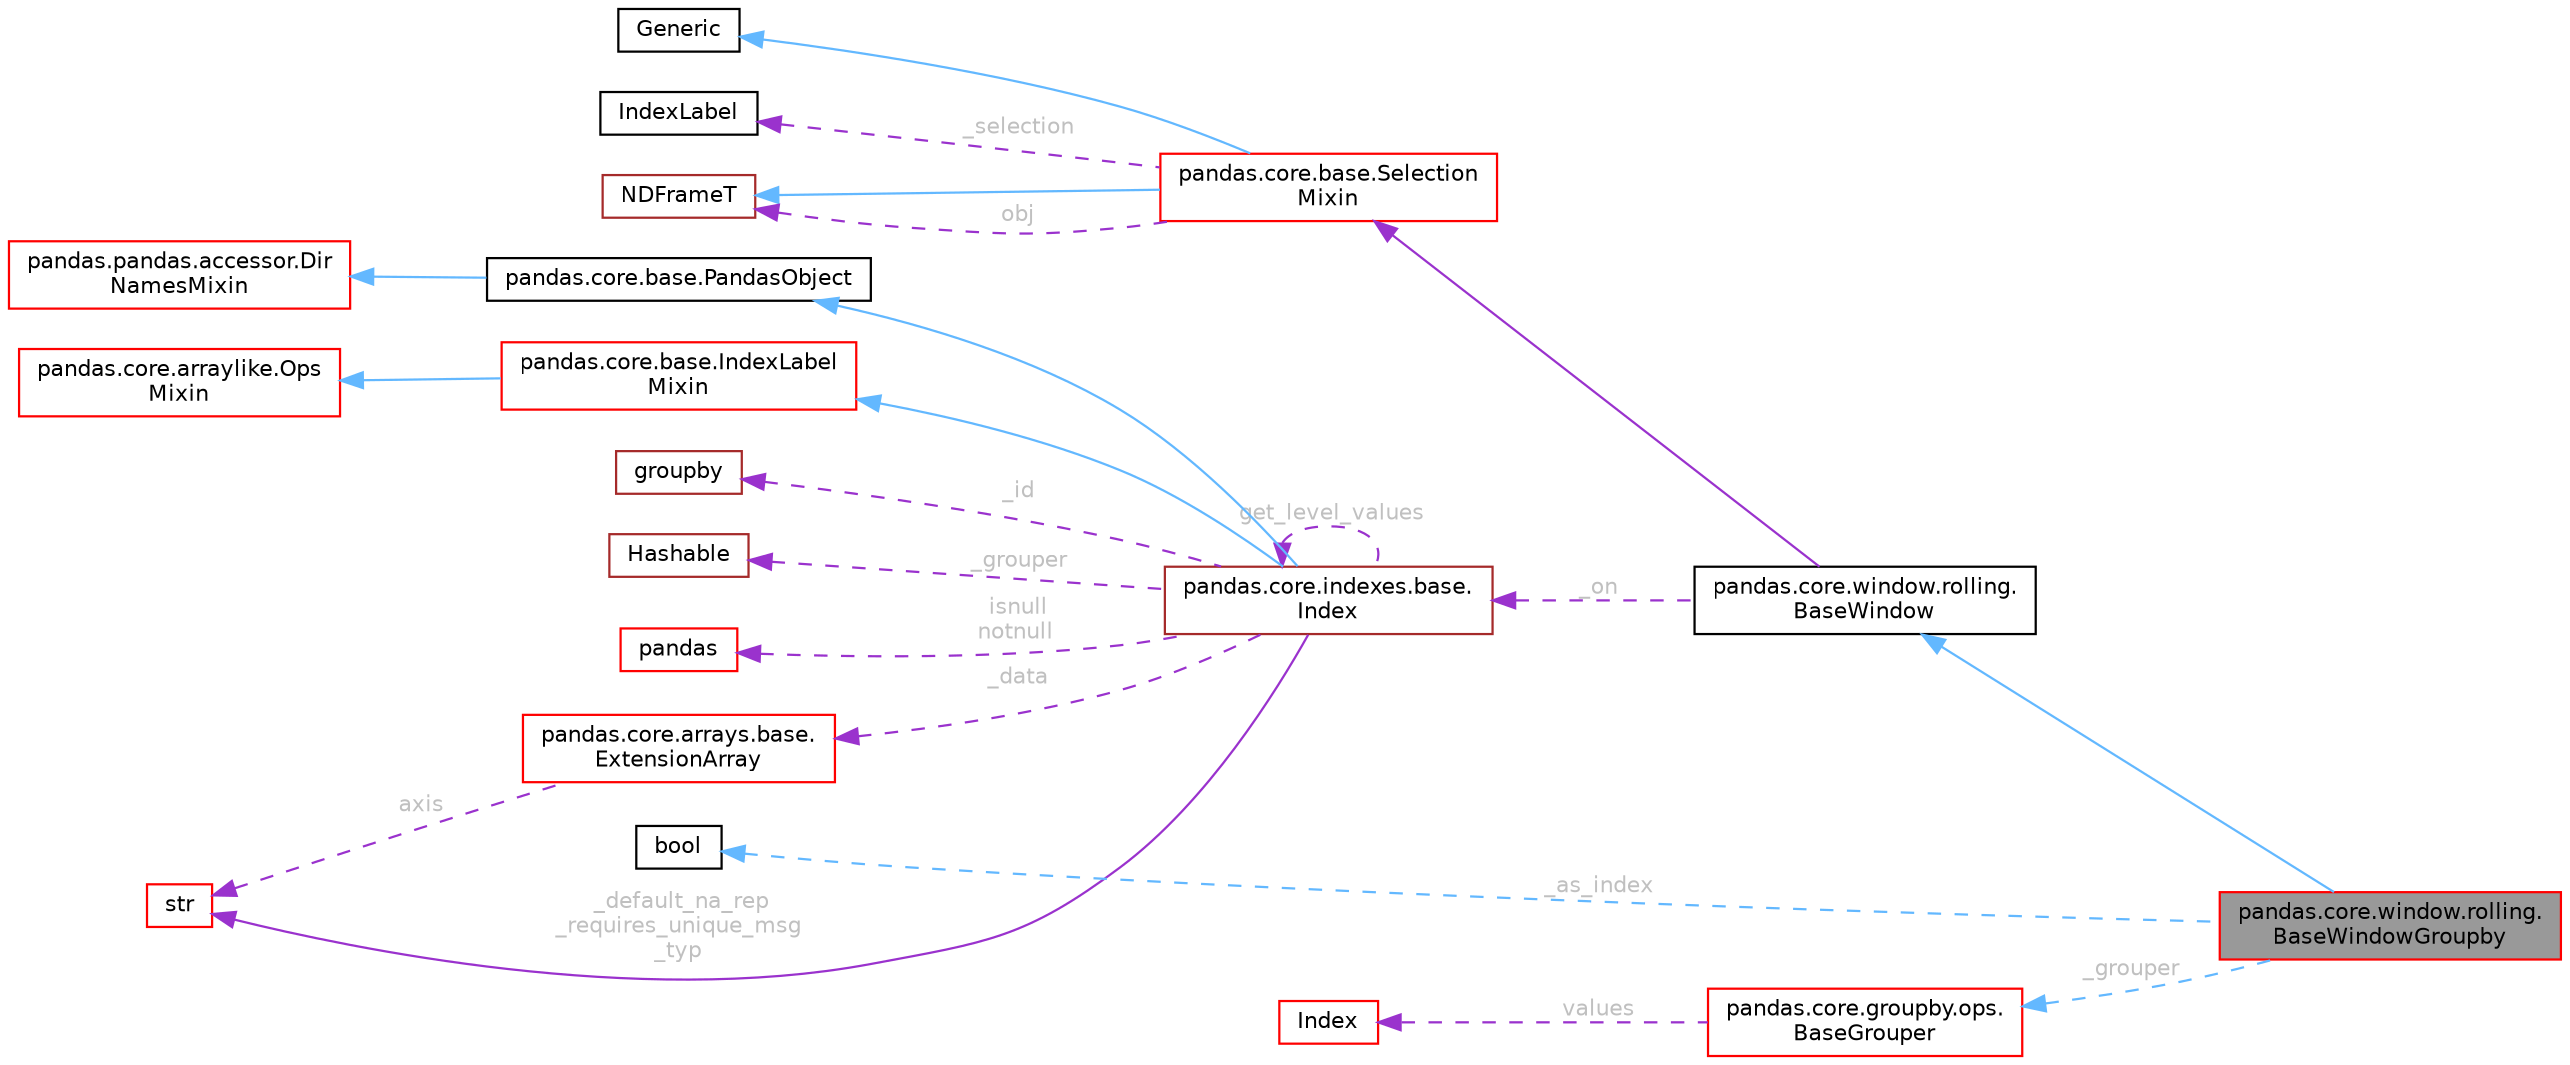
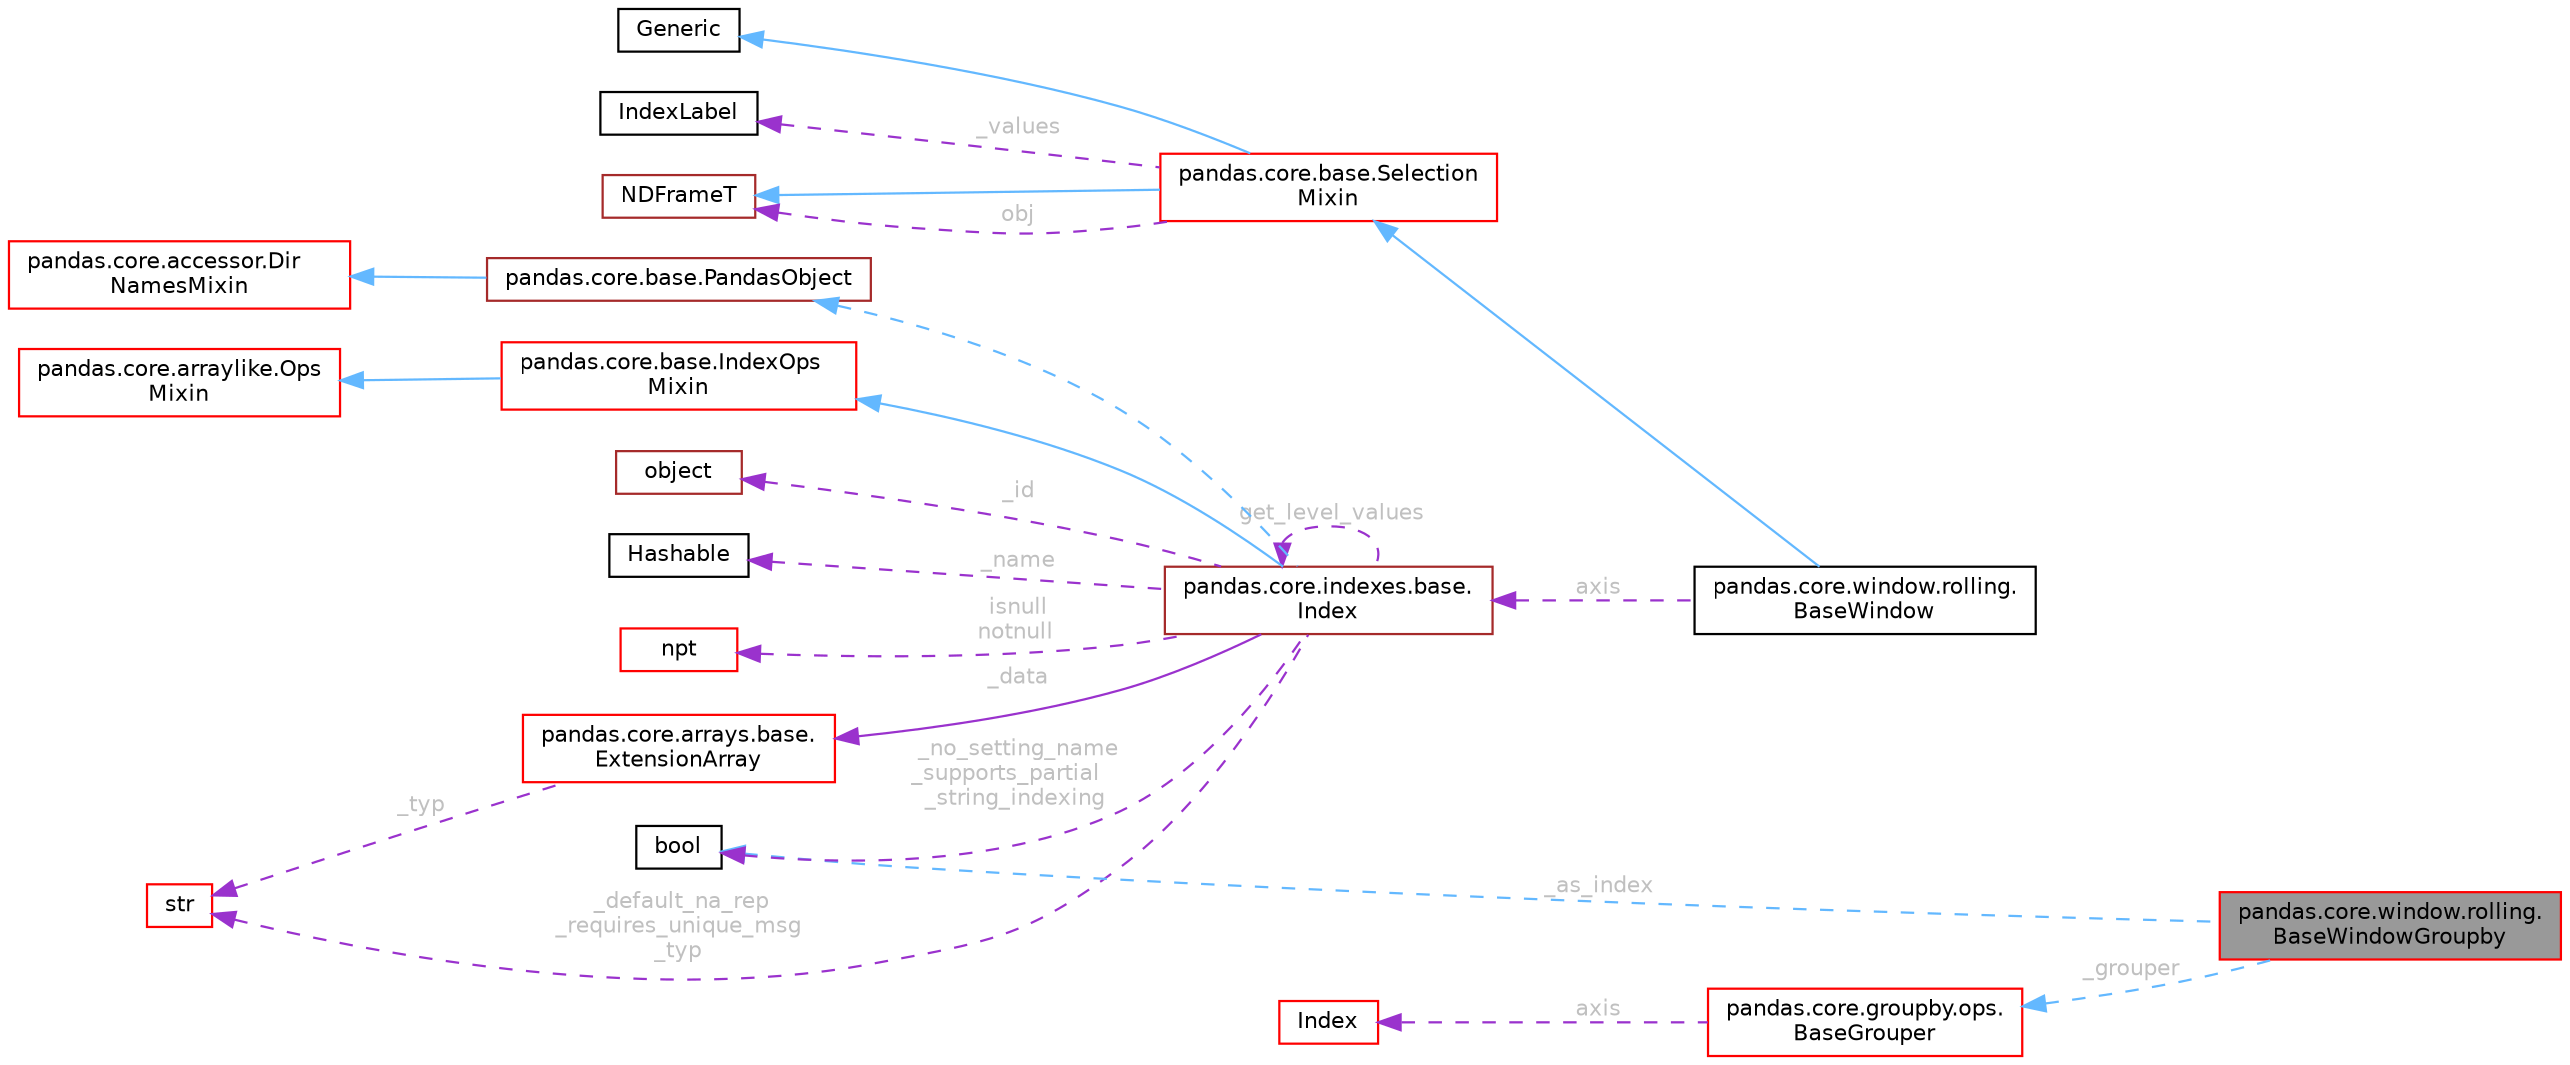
edge "pandas.core.base.Selection Mixin" -> "IndexLabel": label " _selection" -> " _values"
node "pandas.pandas.accessor.Dir NamesMixin": label "pandas.pandas.accessor.Dir NamesMixin" -> "pandas.core.accessor.Dir NamesMixin"
node "pandas.core.base.PandasObject": color black -> brown
node "pandas.core.base.IndexLabel Mixin": label "pandas.core.base.IndexLabel Mixin" -> "pandas.core.base.IndexOps Mixin"
edge "pandas.core.indexes.base. Index" -> "pandas.core.base.PandasObject": style solid -> dashed
edge "pandas.core.window.rolling. BaseWindow" -> "pandas.core.base.Selection Mixin": color darkorchid3 -> steelblue1
node "groupby": label "groupby" -> "object"
node "Hashable": color brown -> black
edge "pandas.core.indexes.base. Index" -> "Hashable": label " _grouper" -> " _name"
edge "pandas.core.window.rolling. BaseWindow" -> "pandas.core.indexes.base. Index": label " _on" -> " axis"
node "pandas": label "pandas" -> "npt"
edge "pandas.core.indexes.base. Index" -> "pandas.core.arrays.base. ExtensionArray": style dashed -> solid
edge "pandas.core.window.rolling. BaseWindowGroupby" -> "pandas.core.window.rolling. BaseWindow": removed
edge "pandas.core.arrays.base. ExtensionArray" -> "str": label " axis" -> " _typ"
edge "pandas.core.indexes.base. Index" -> "bool": added, label "_no_setting_name _supports_partial _string_indexing"
edge "pandas.core.indexes.base. Index" -> "str": style solid -> dashed
edge "pandas.core.groupby.ops. BaseGrouper" -> "Index": label " values" -> " axis"
